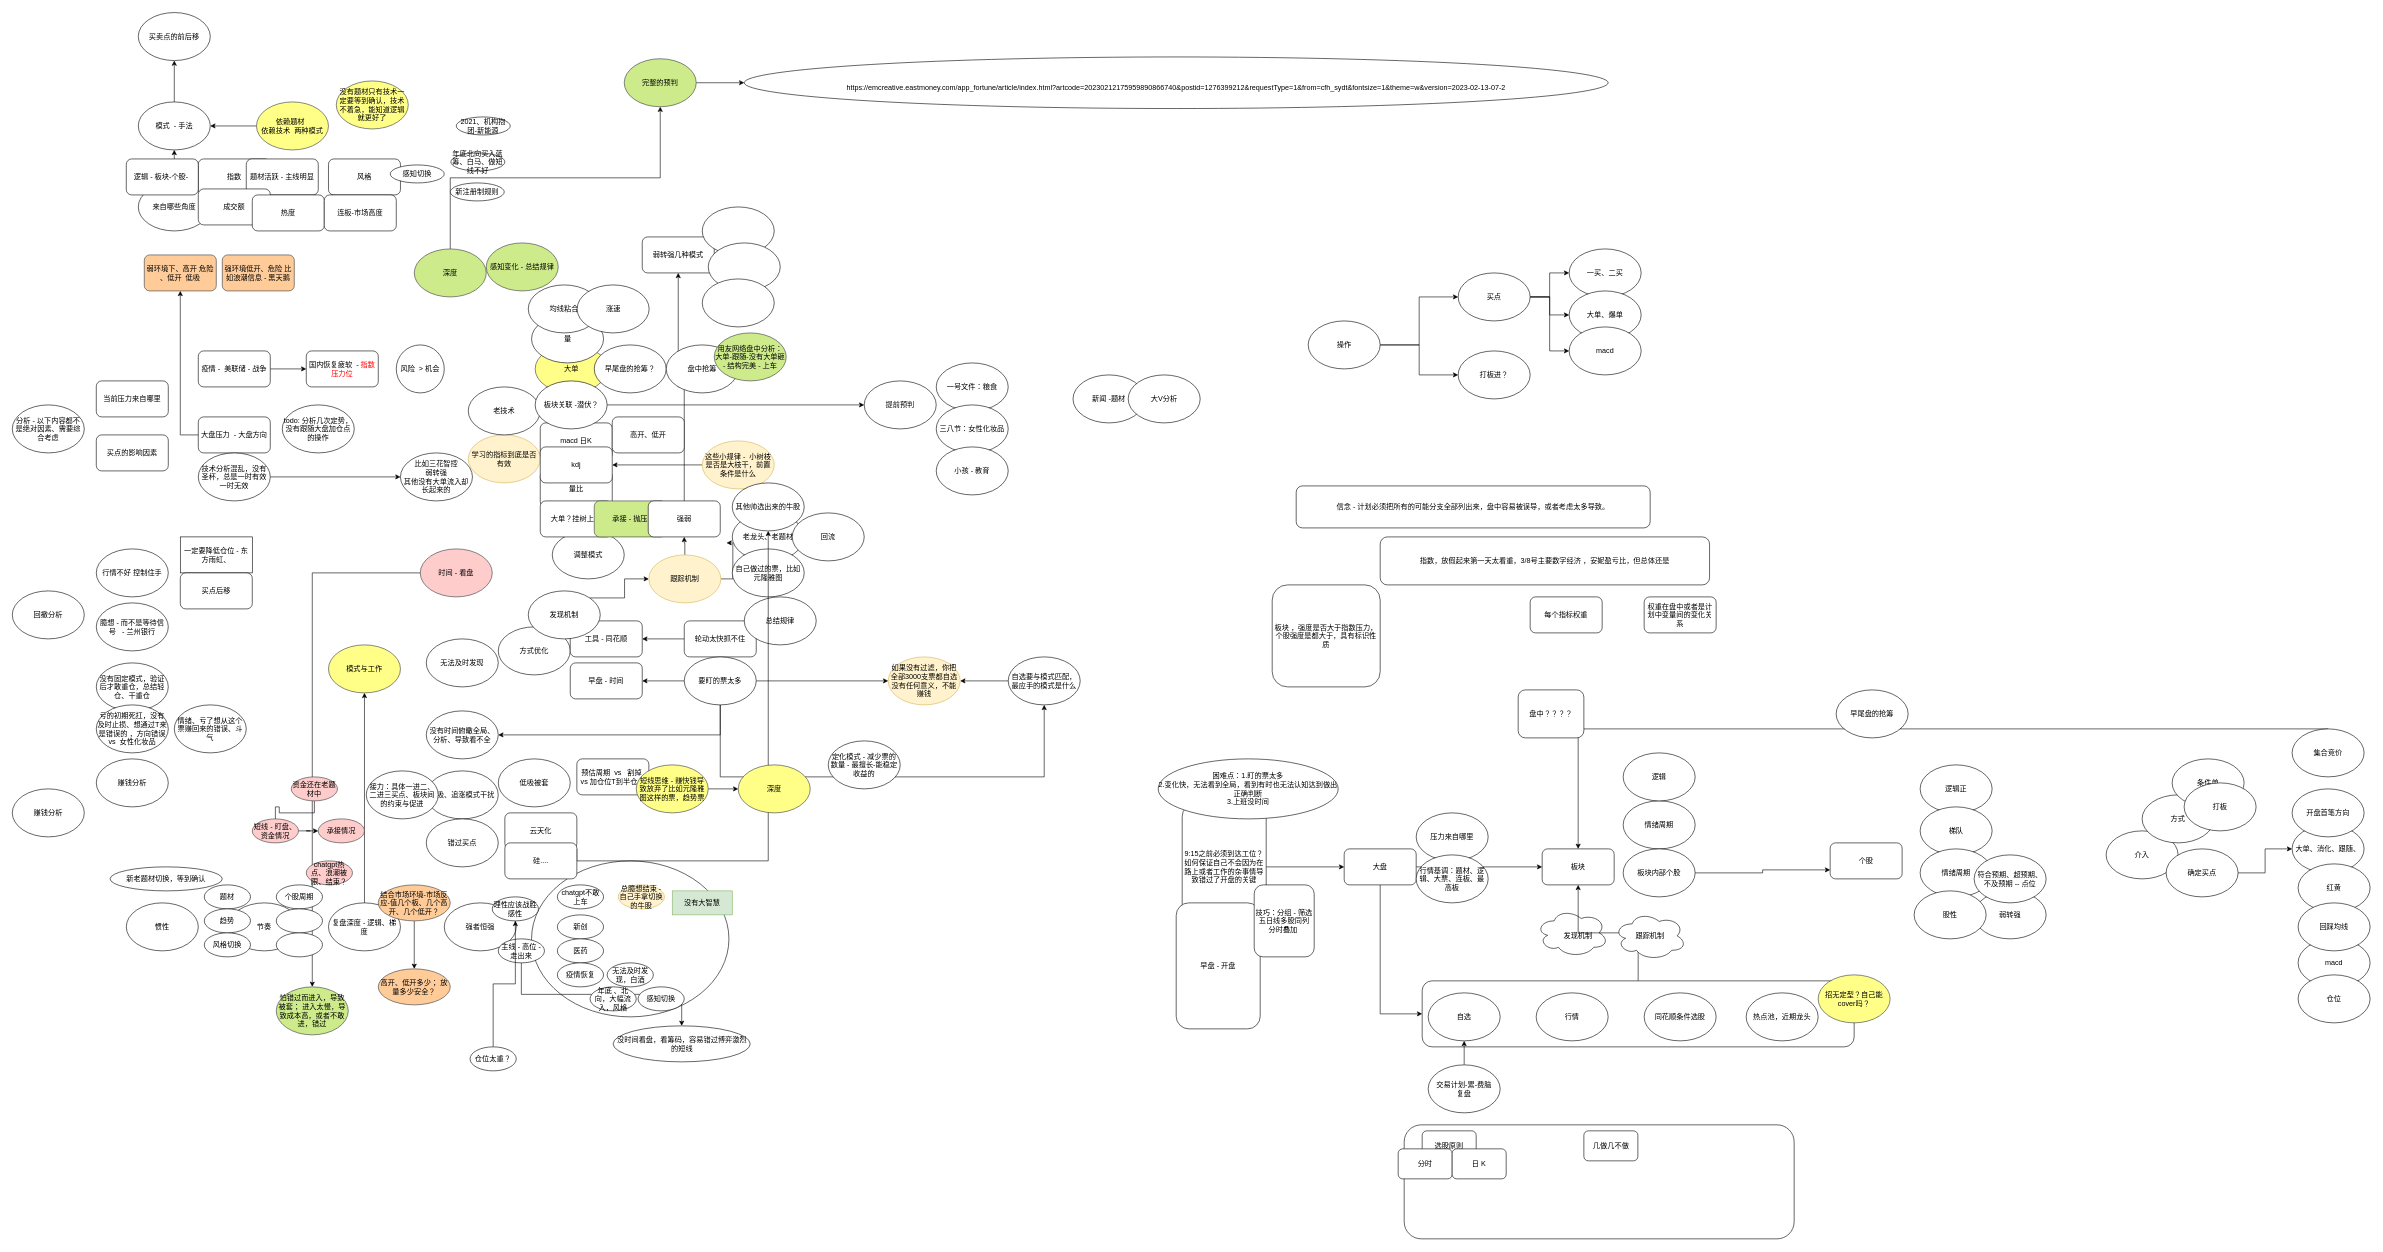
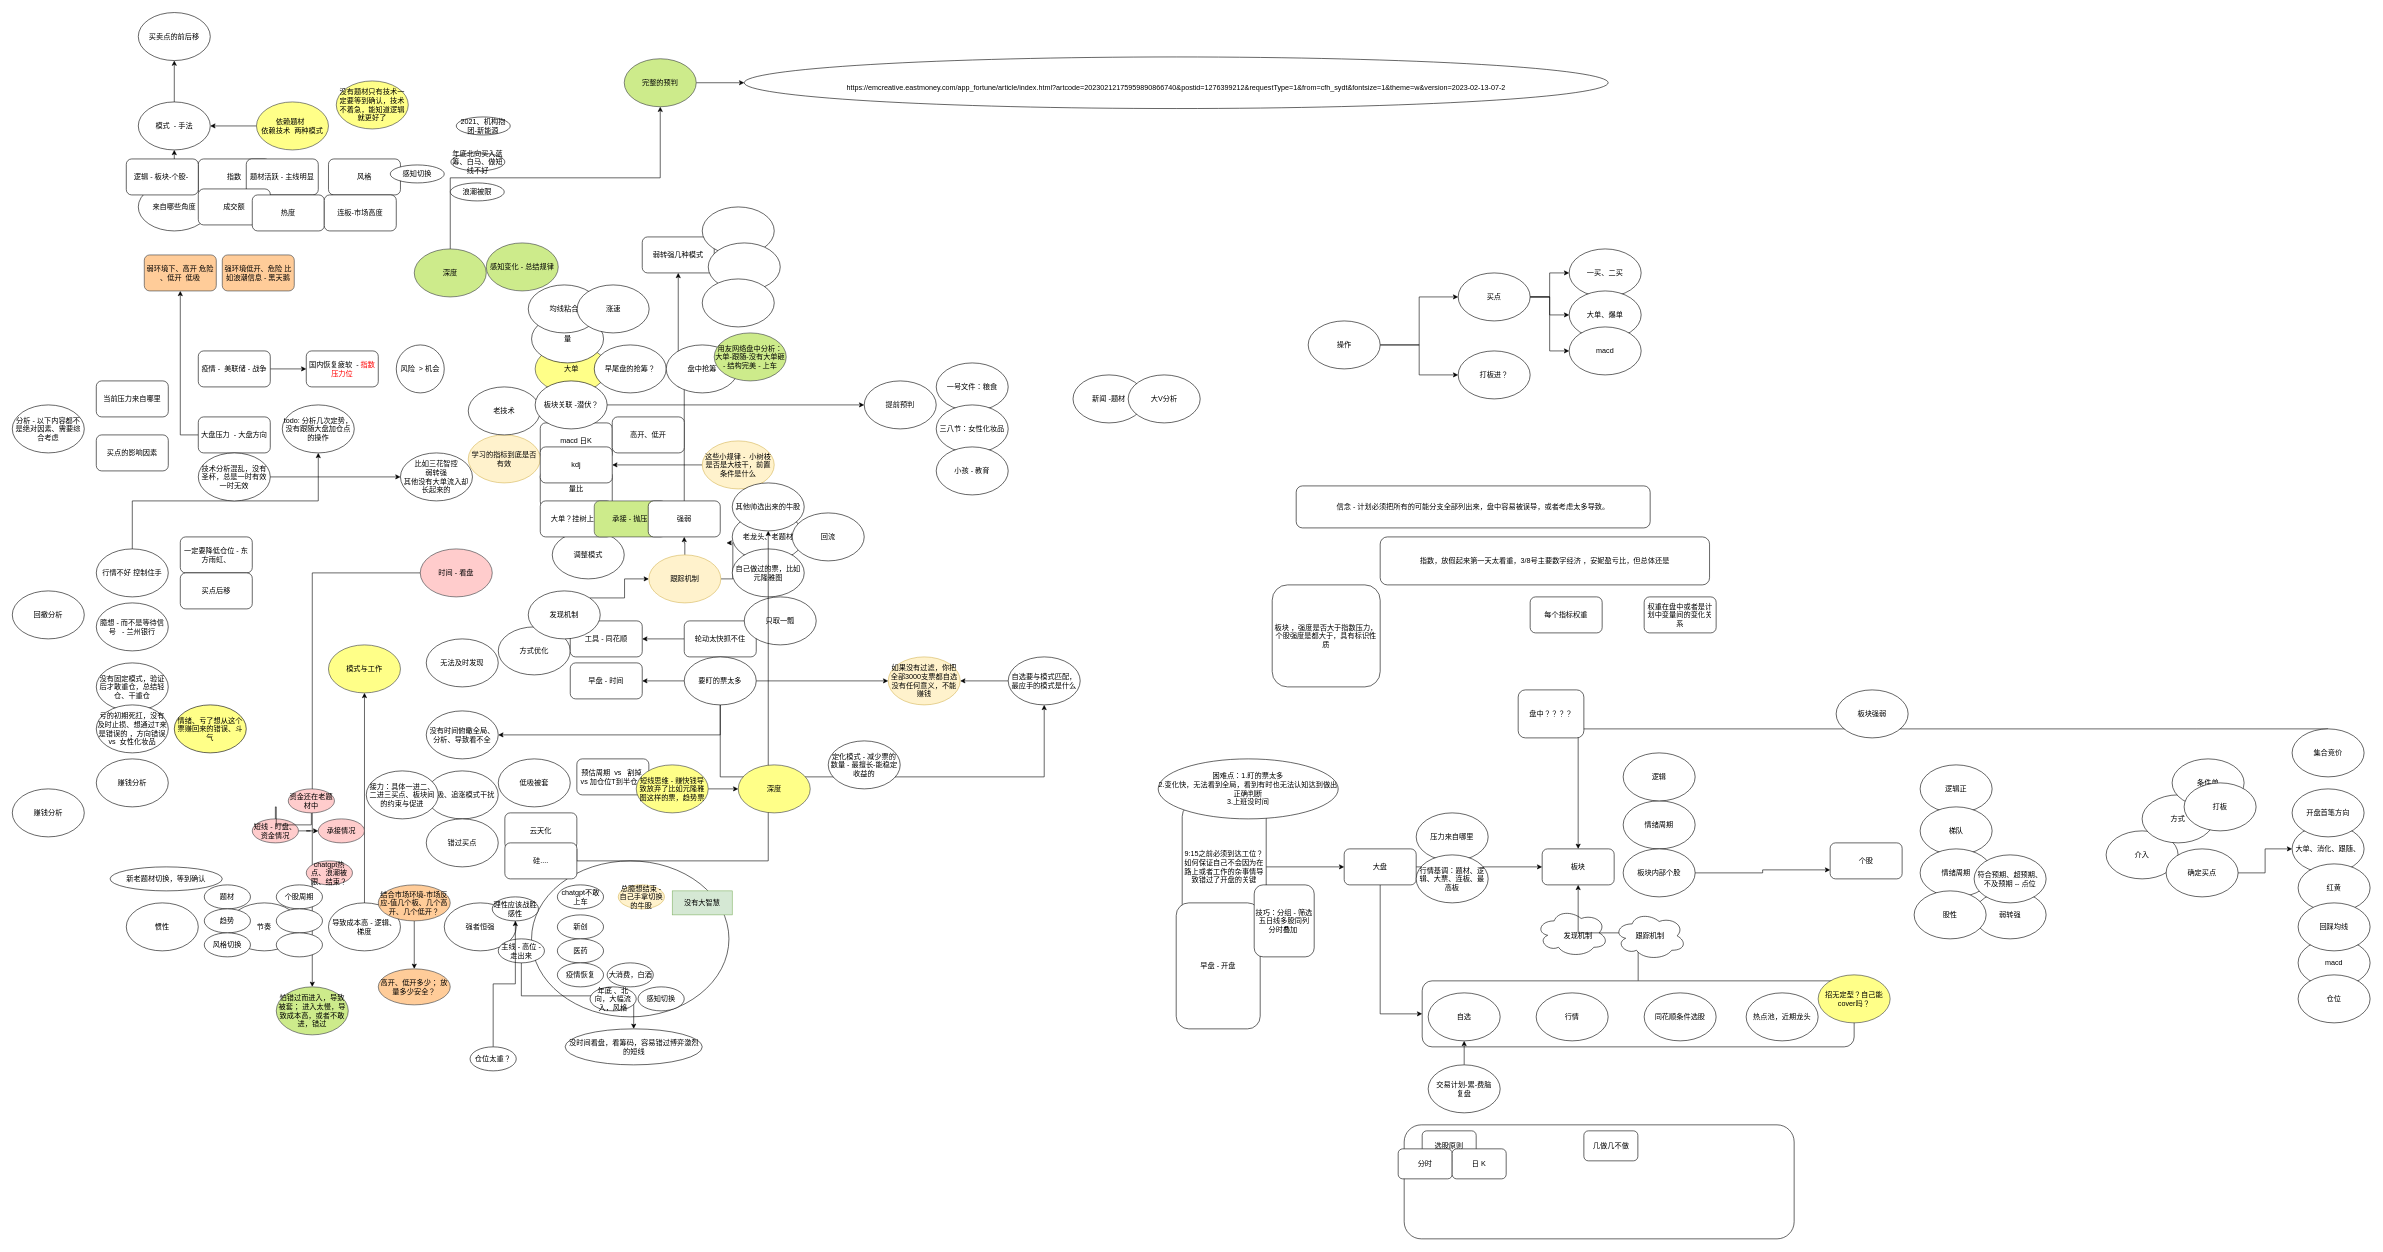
node "新注册制规则": label "新注册制规则" -> "浪潮被限"
edge "行情不好 控制住手" -> "todo: 分析几次定势，没有跟随大盘加仓点的操作": added
node "一定要降低仓位 - 东方雨虹、": shape rectangle -> rounded rectangle
node "总结规律": label "总结规律" -> "只取一瓢"
node "早尾盘的抢筹": label "早尾盘的抢筹" -> "板块强弱"
node "情绪、亏了想从这个票赚回来的错误、斗气": fillcolor #ffffff -> #ffff88
node "资金还在老题材中": moved (314, 789) -> (311, 801)
node "复盘深度 - 逻辑、梯度": label "复盘深度 - 逻辑、梯度" -> "导致成本高 - 逻辑、梯度"
node "无法及时发现，白酒": label "无法及时发现，白酒" -> "大消费，白酒"
node "没时间看盘，看筹码，容易错过博弈激烈的短线": moved (682, 1044) -> (634, 1047)
